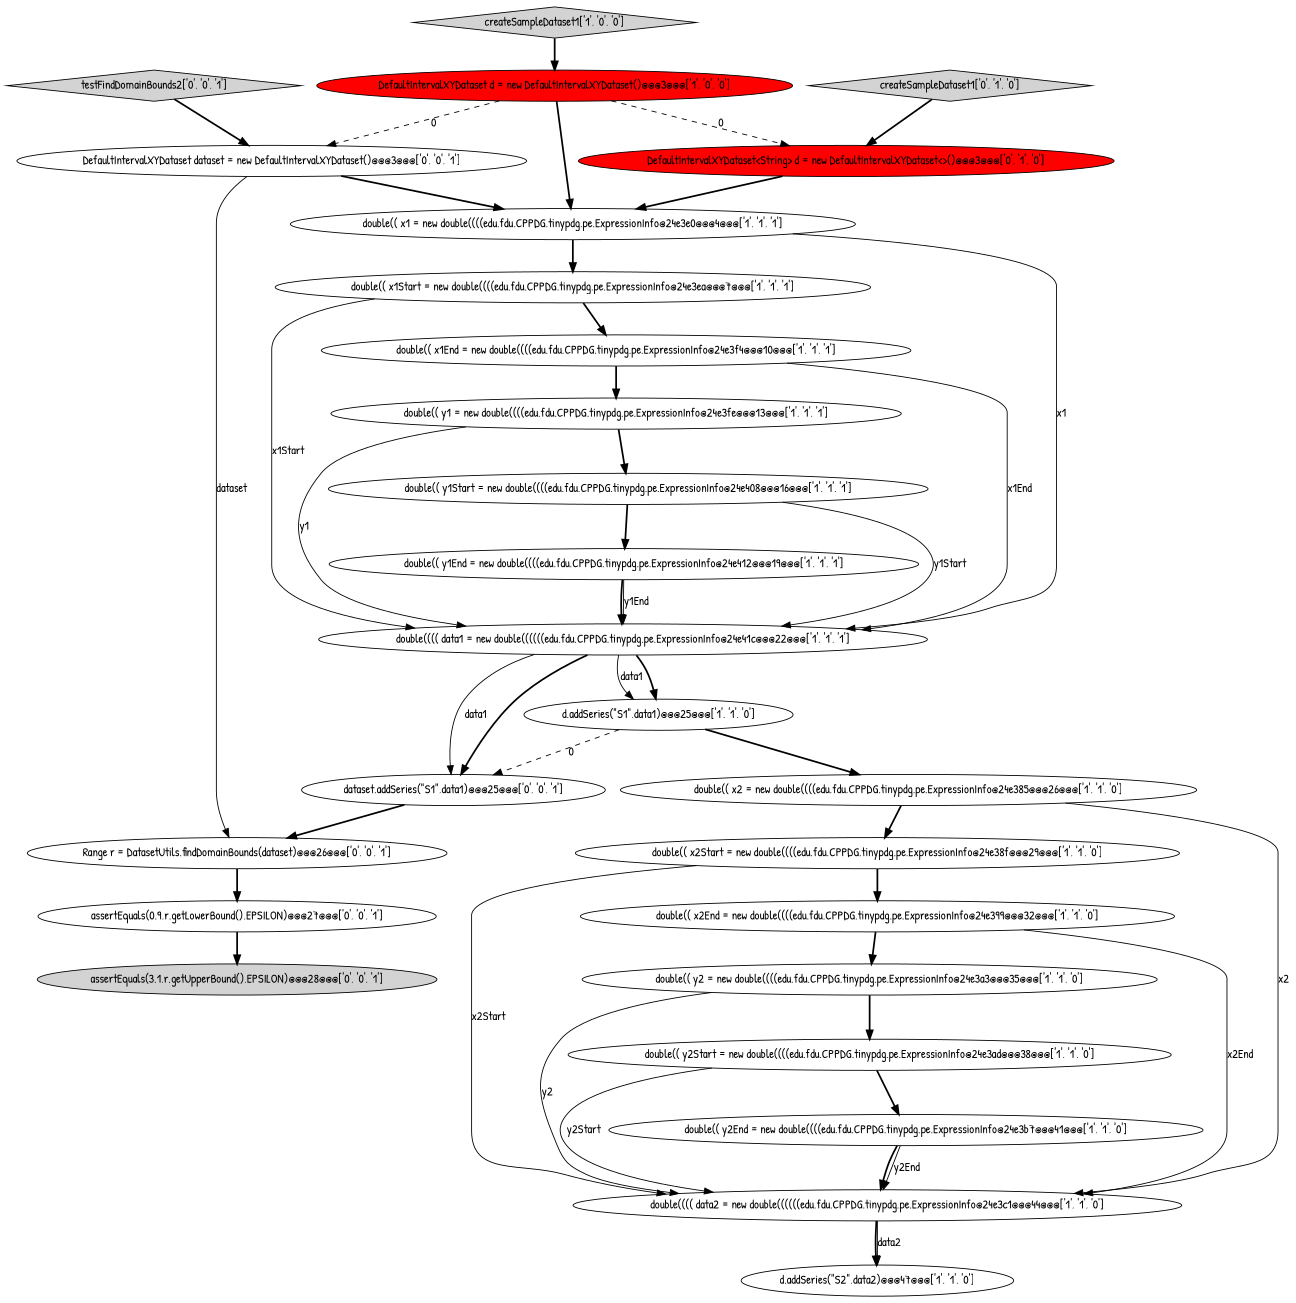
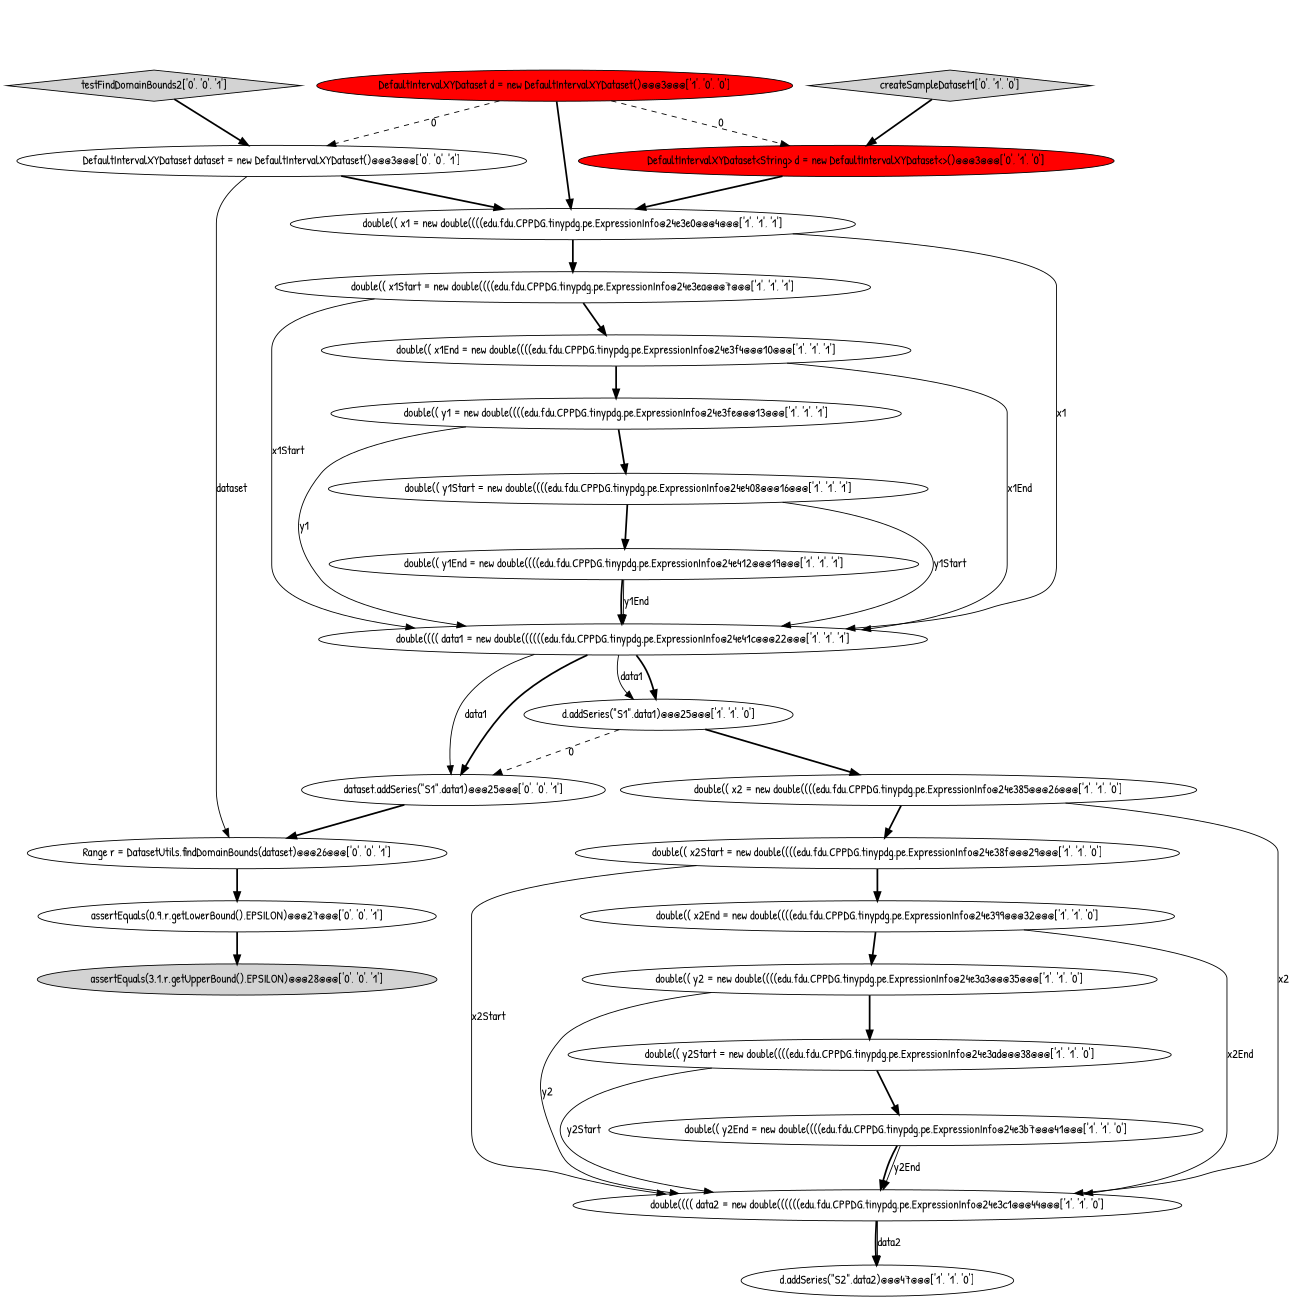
node "createSampleDataset1['1', '0', '0']": removed
